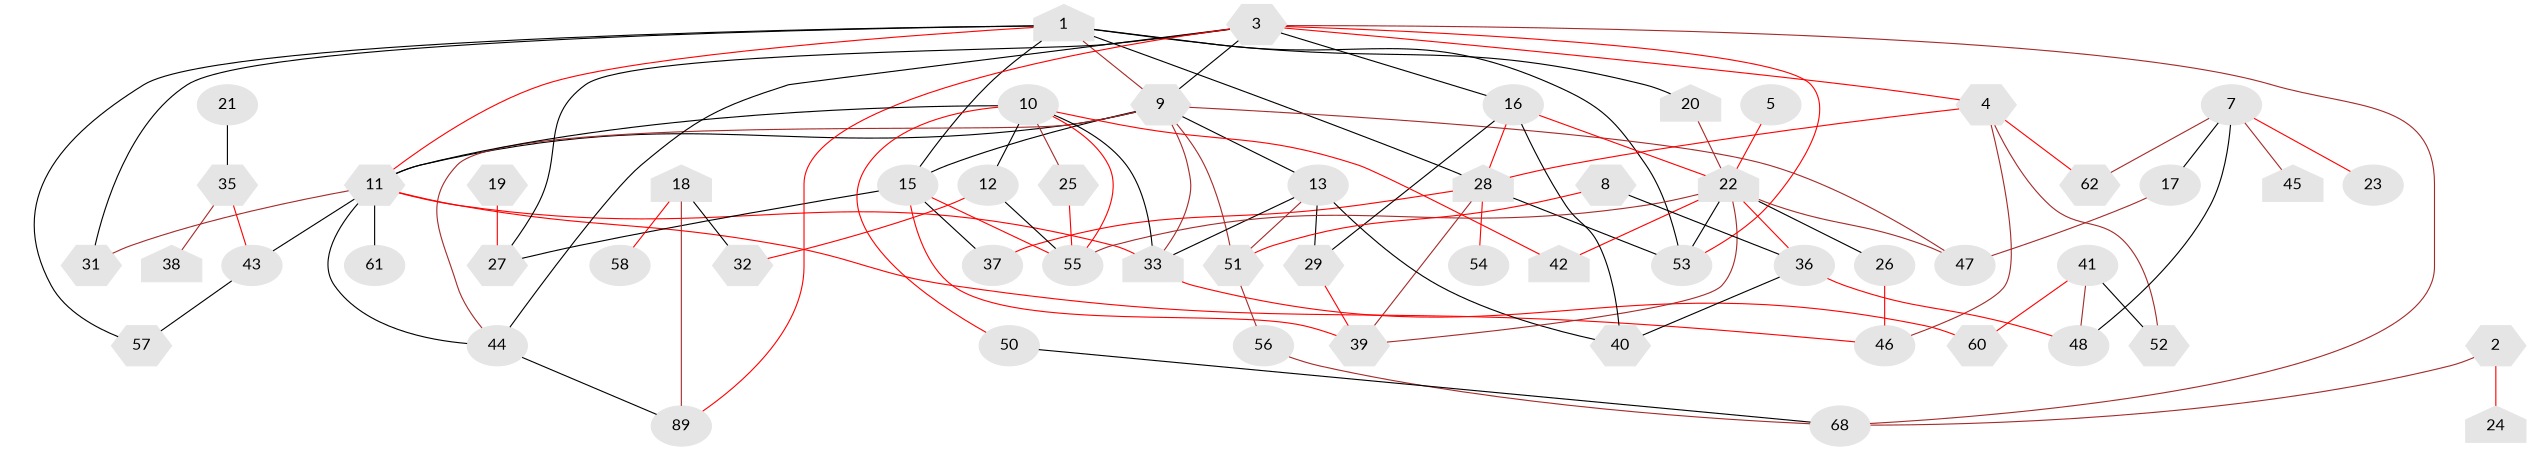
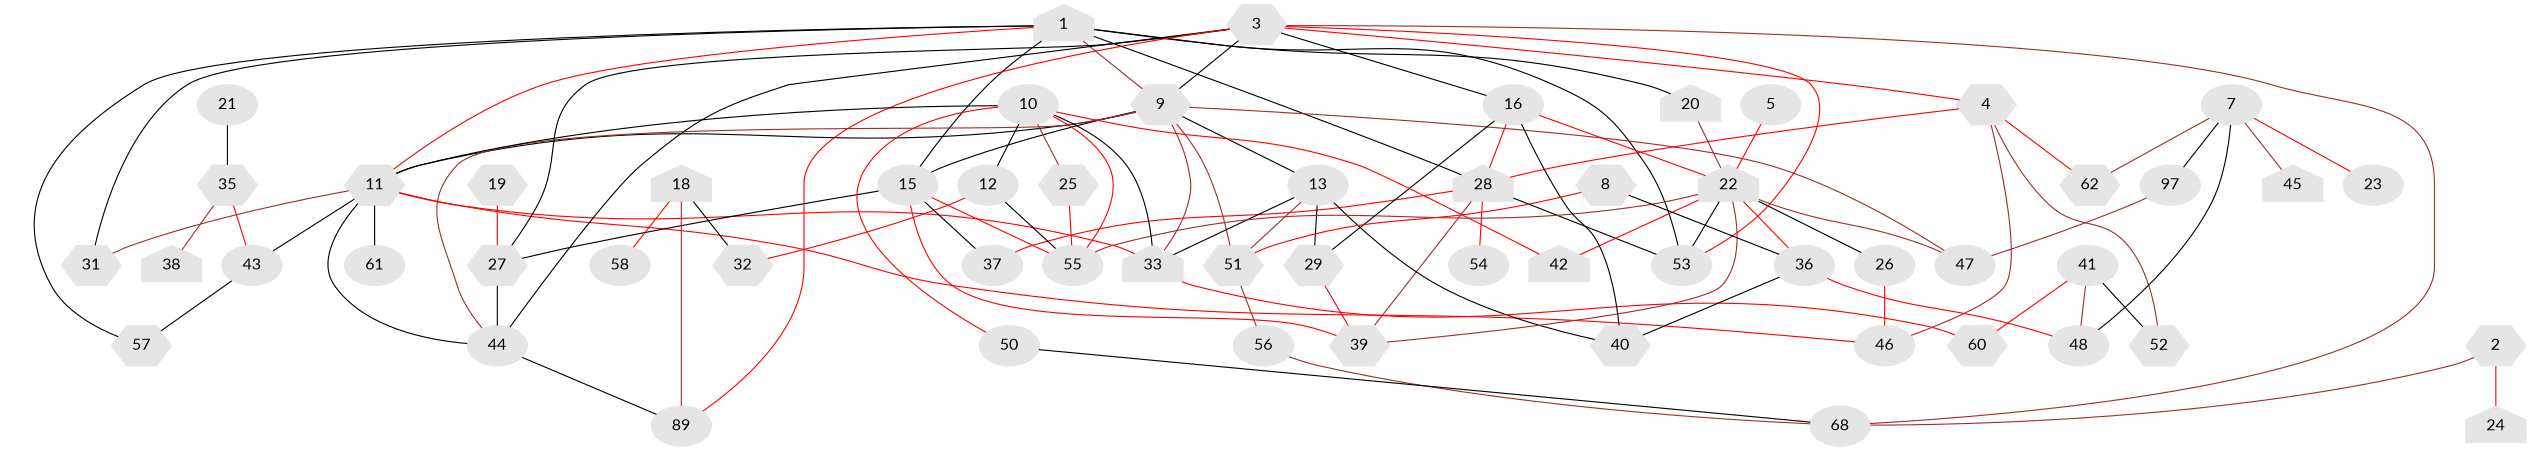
node "17": label "17" -> "97"
edge "27" -- "44": added
